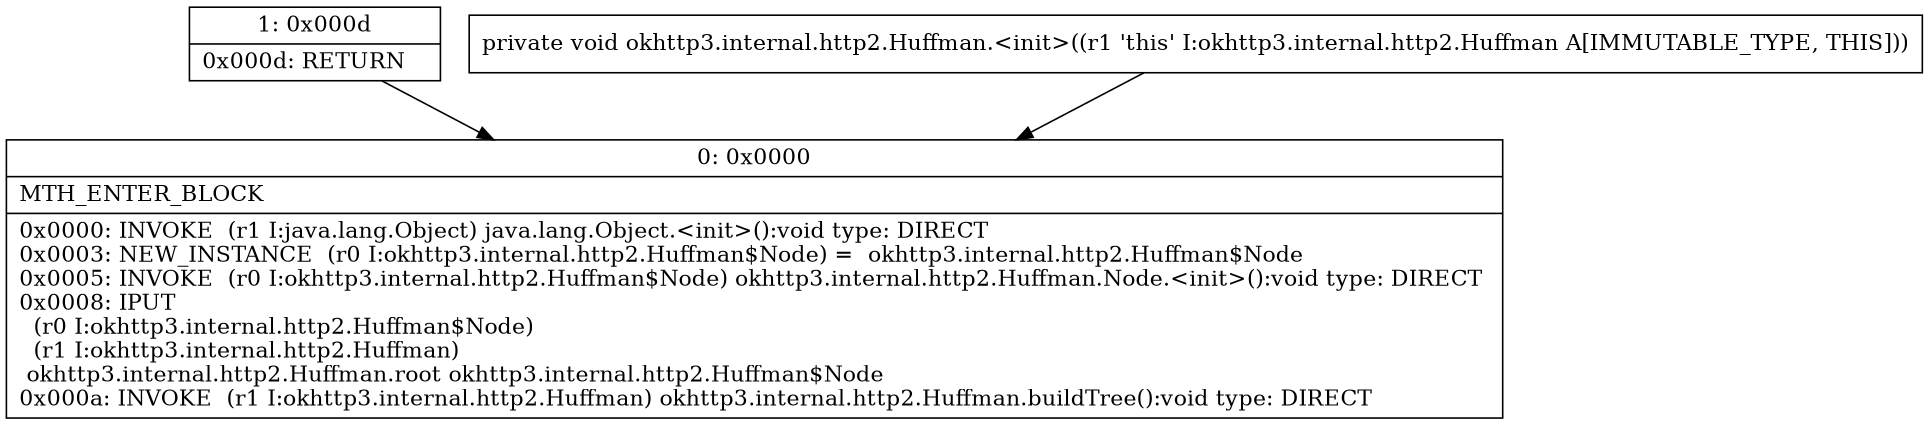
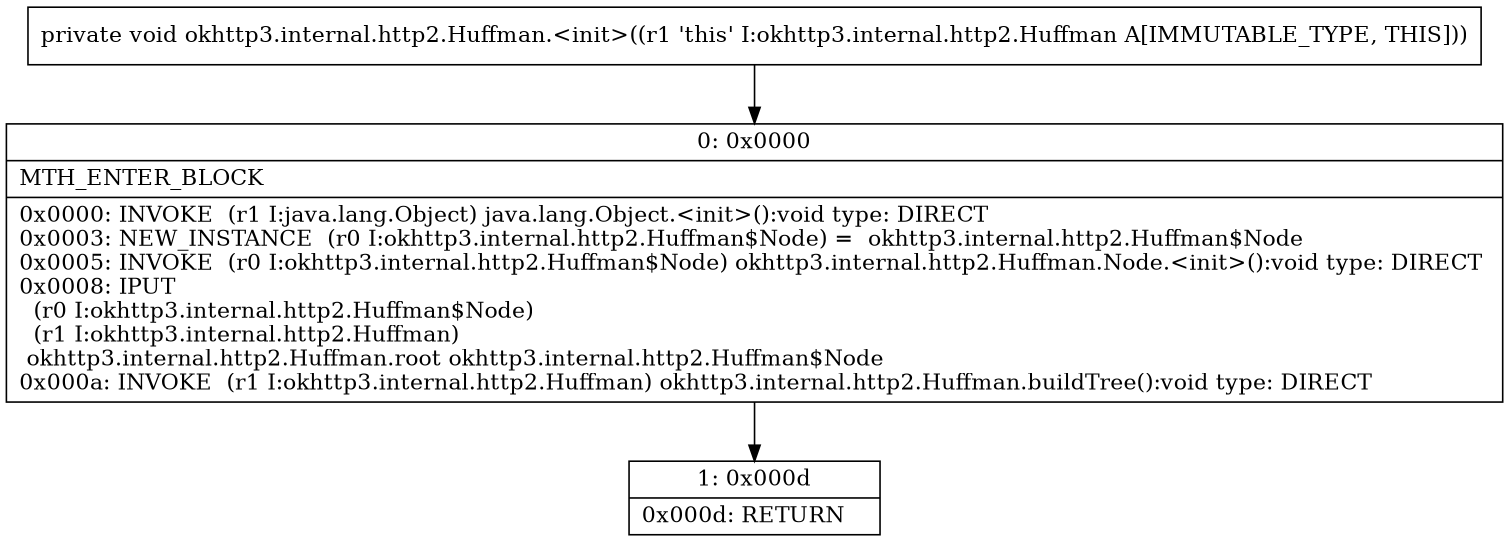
edge "1: 0x000d" -> "0: 0x0000": reversed
